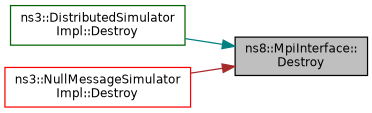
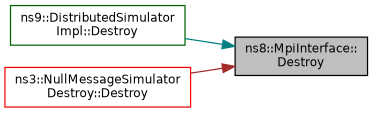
node "ns3::DistributedSimulator Impl::Destroy": label "ns3::DistributedSimulator Impl::Destroy" -> "ns9::DistributedSimulator Impl::Destroy"
node "ns3::NullMessageSimulator Impl::Destroy": label "ns3::NullMessageSimulator Impl::Destroy" -> "ns3::NullMessageSimulator Destroy::Destroy"
